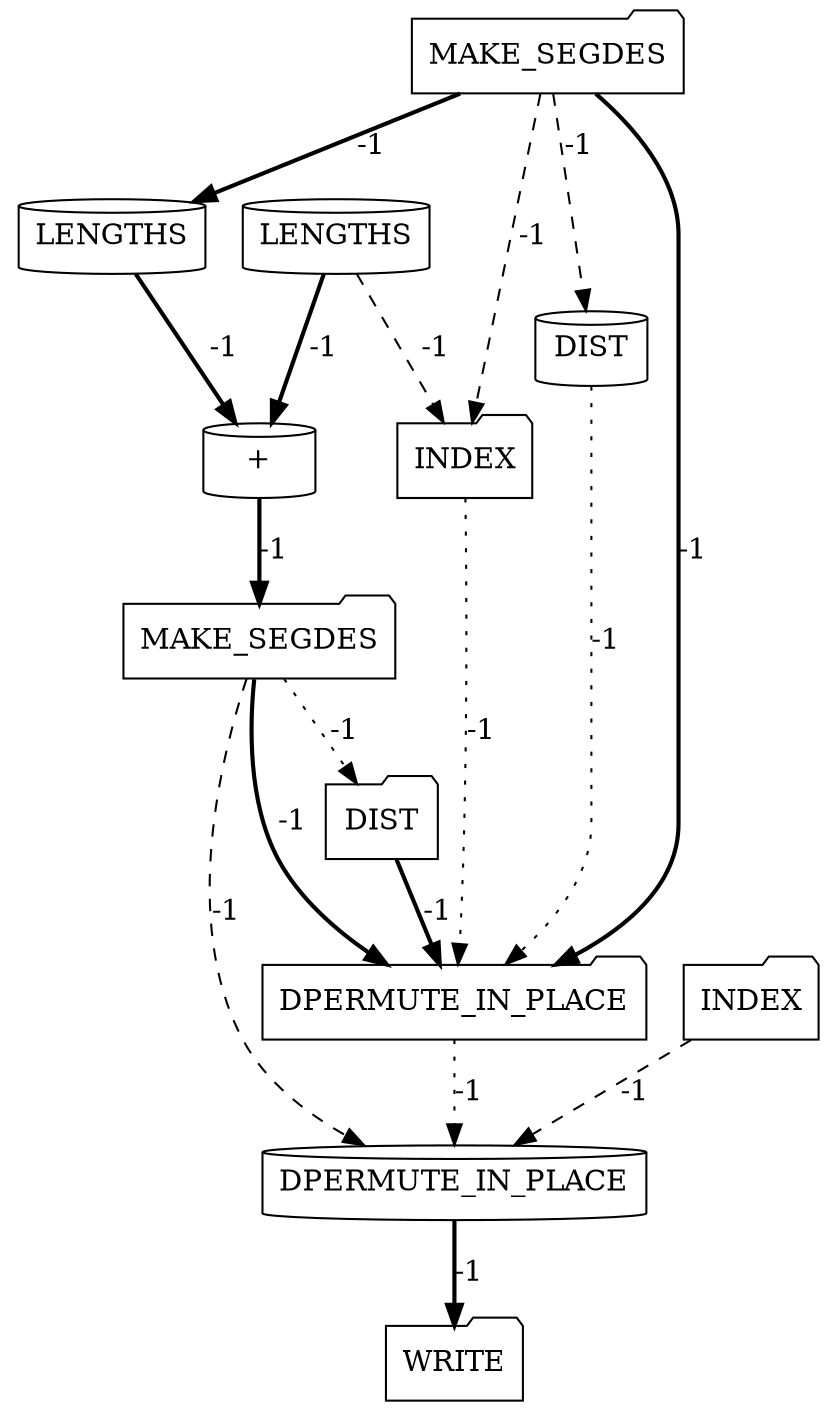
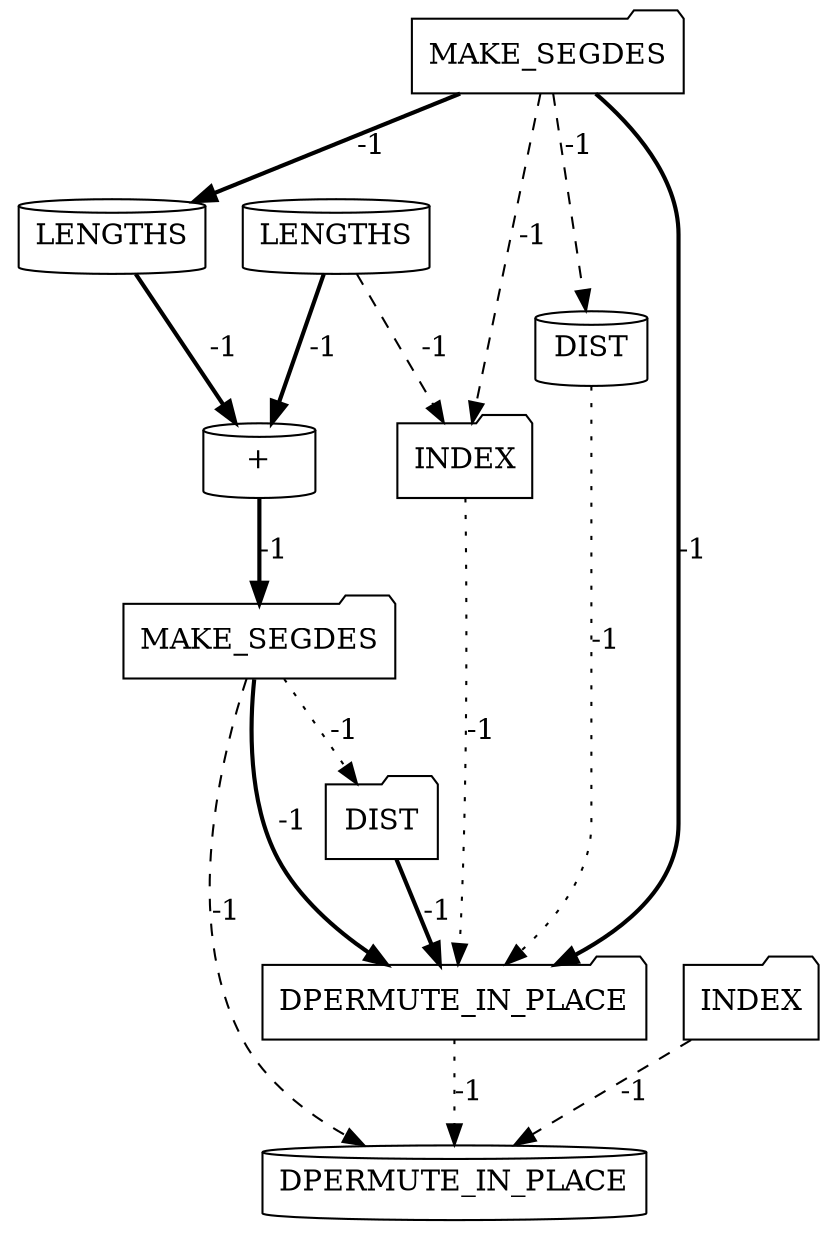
node "WRITE": removed
